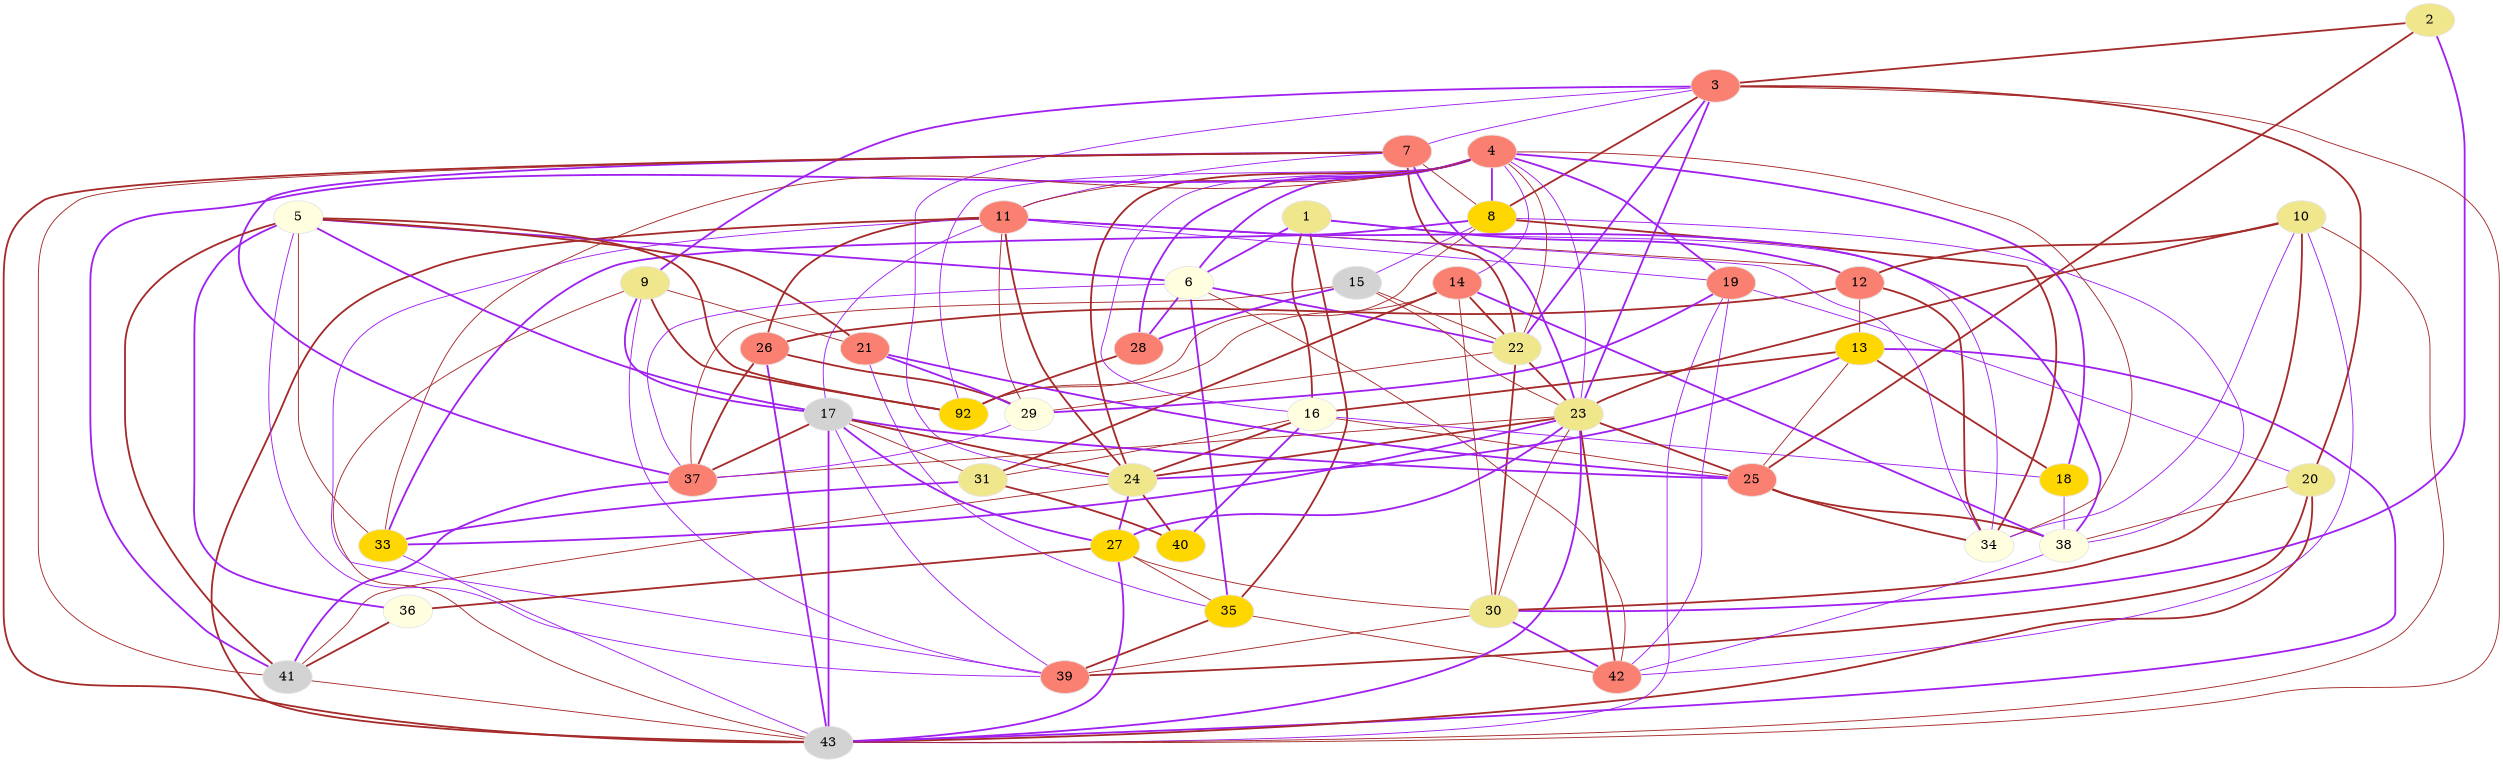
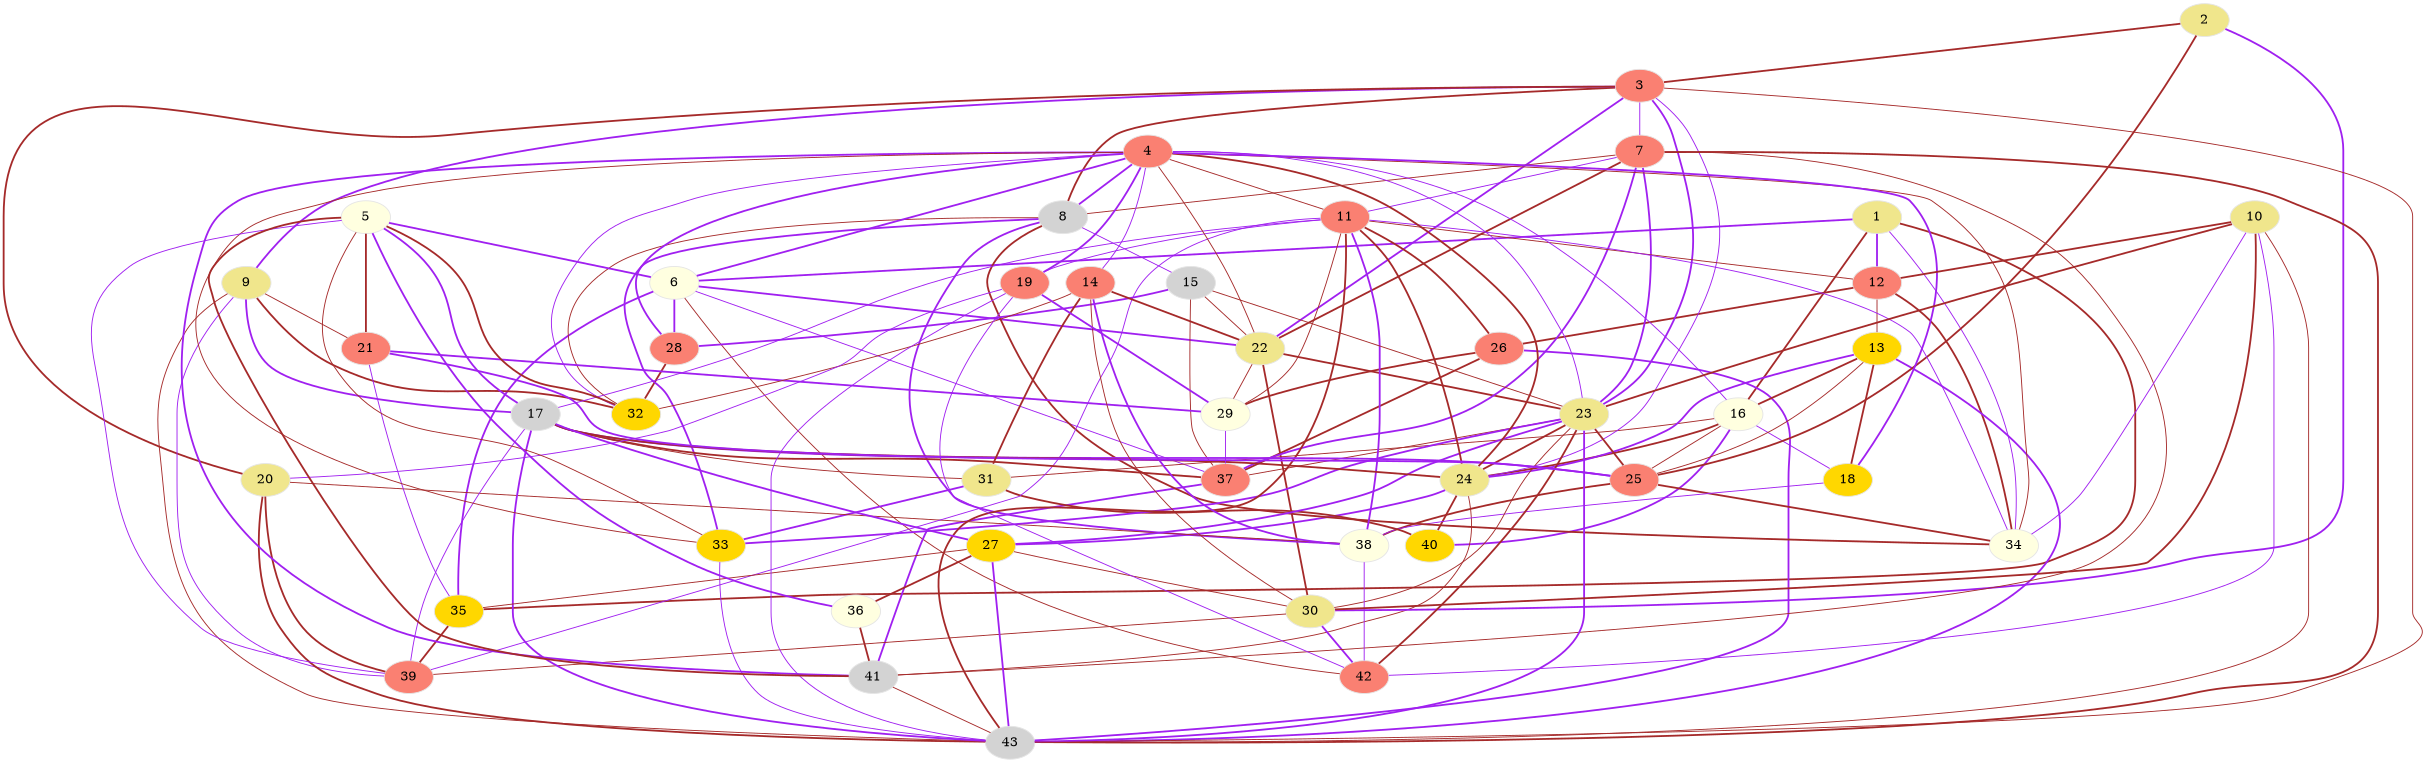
node "8": fillcolor gold -> lightgrey
edge "8" -- "38": style solid -> bold
node "92": label "92" -> "32"
edge "35" -- "42": removed
